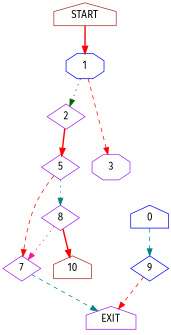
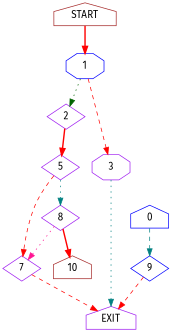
edge "3" -> "EXIT": added
edge "7" -> "EXIT": color teal -> red
